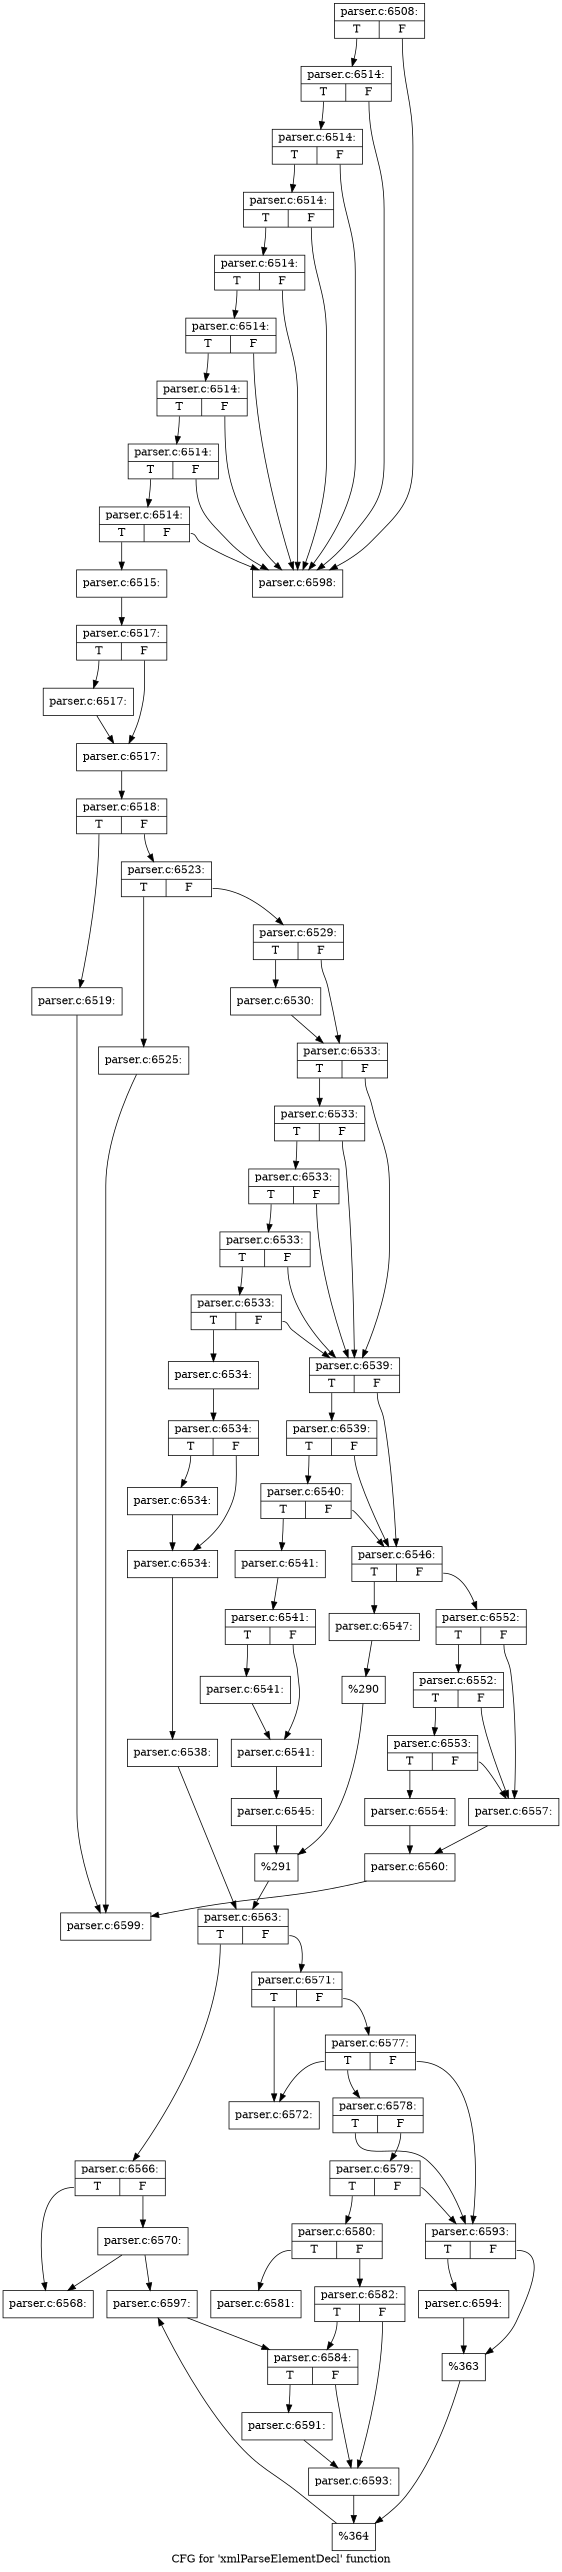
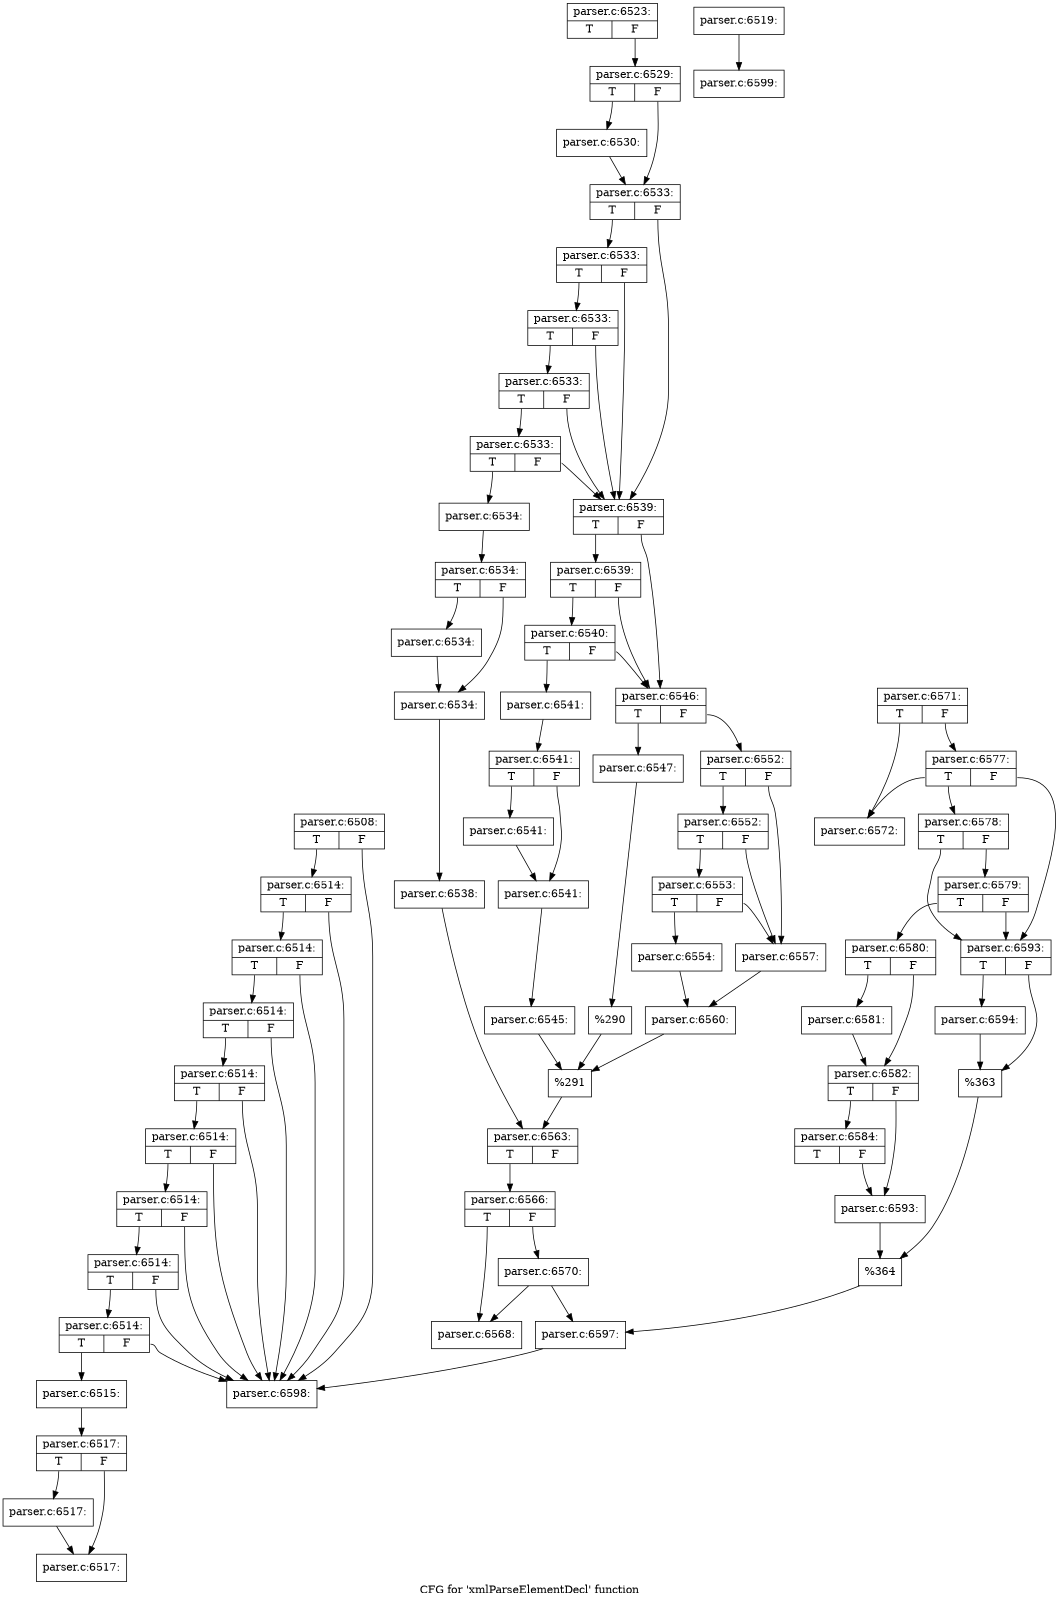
node "parser.c:6518:": removed
edge "parser.c:6581:" -> "parser.c:6582:": added
node "parser.c:6525:": removed
edge "parser.c:6560:" -> "parser.c:6599:": now "parser.c:6560:" -> "%291"
edge "parser.c:6563:" -> "parser.c:6571:": removed
edge "parser.c:6597:" -> "parser.c:6584:": now "parser.c:6597:" -> "parser.c:6598:"
node "parser.c:6591:": removed
